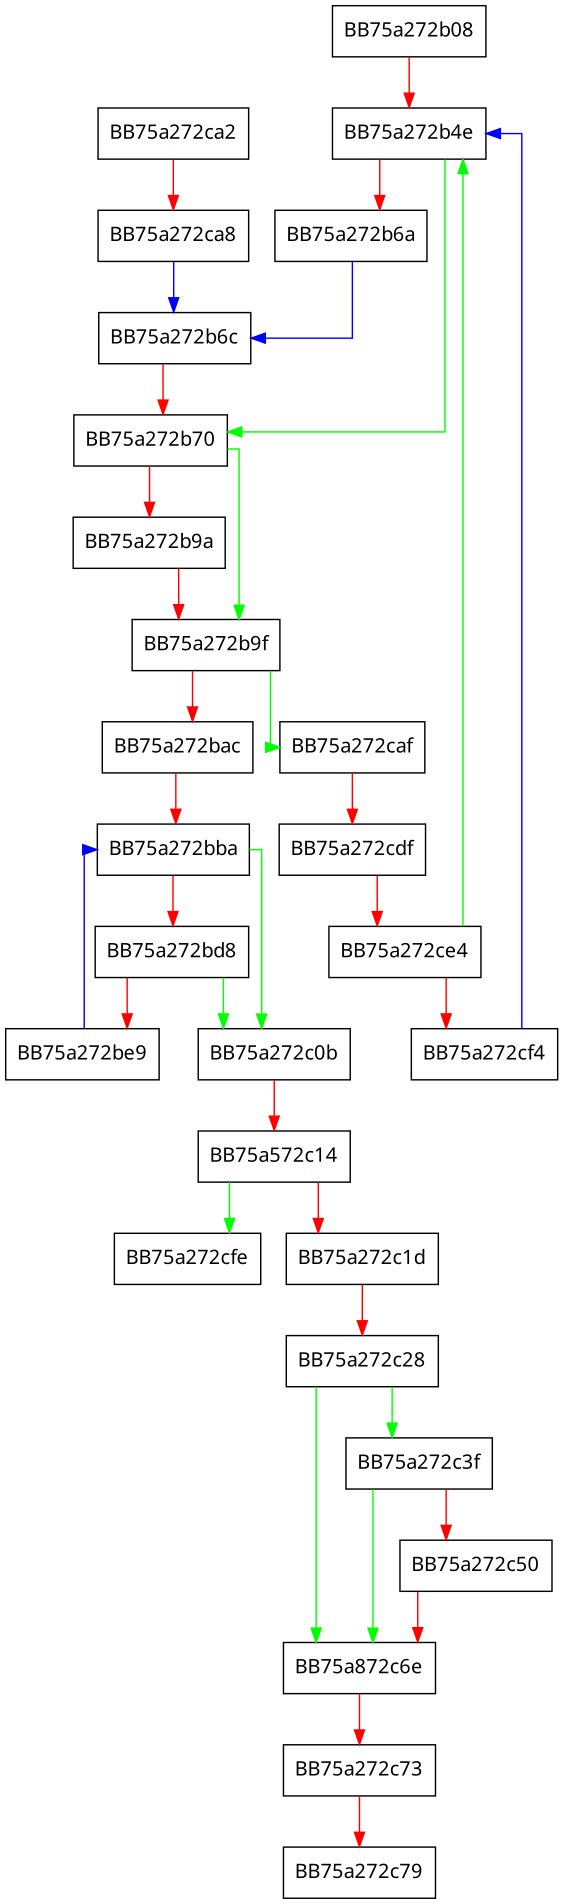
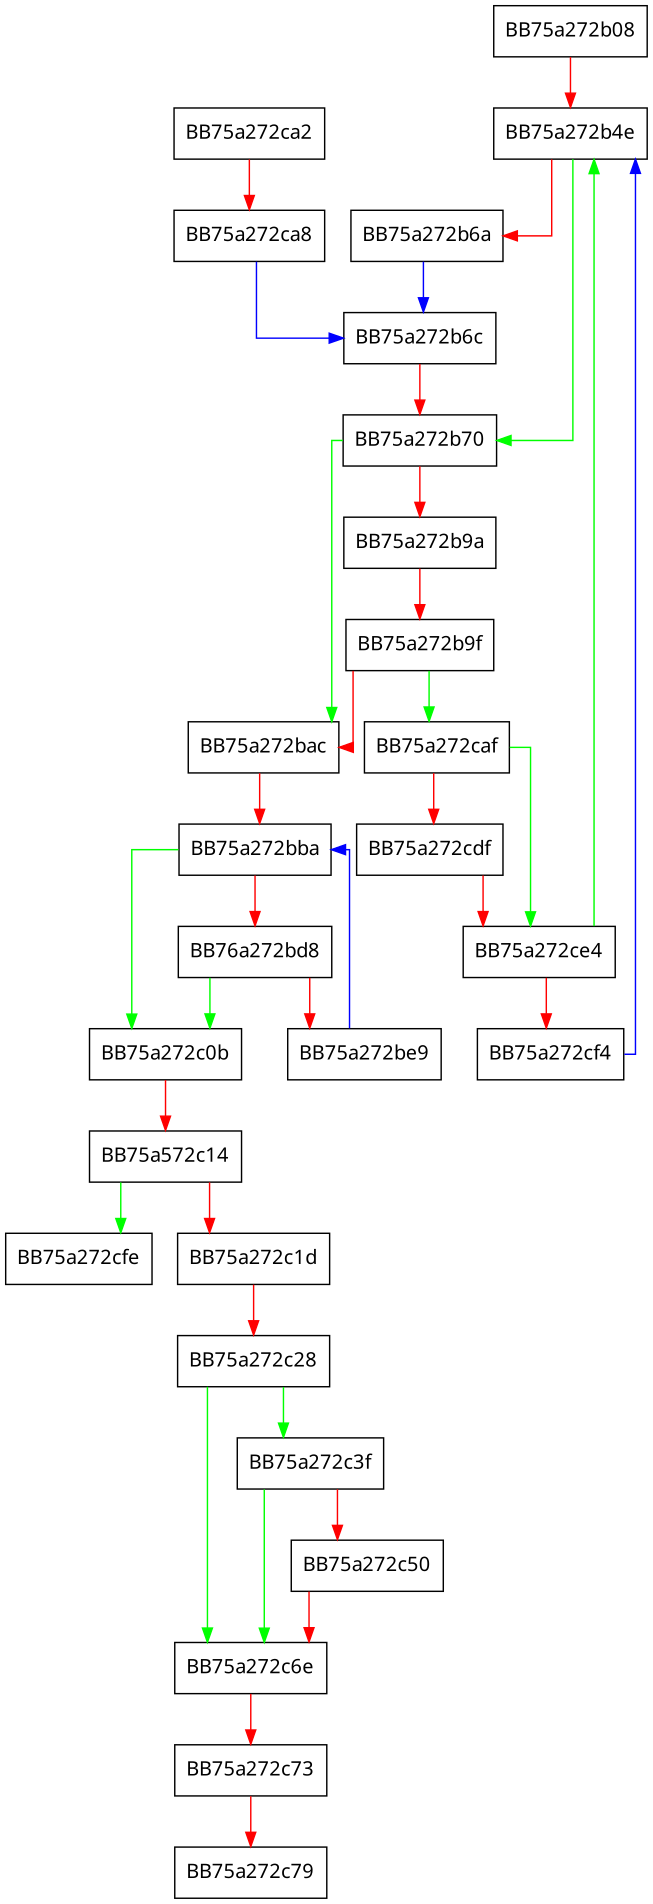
edge "BB75a272b70" -> "BB75a272b9f": now "BB75a272b70" -> "BB75a272bac"
edge "BB75a272caf" -> "BB75a272ce4": added
node "BB75a272bd8": label "BB75a272bd8" -> "BB76a272bd8"
node "BB75a872c6e": label "BB75a872c6e" -> "BB75a272c6e"
